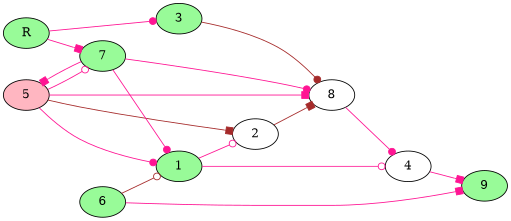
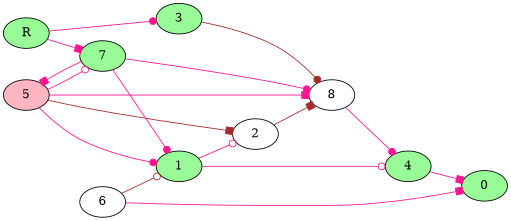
node "4": fillcolor white -> palegreen
node "9": label "9" -> "0"
node "6": fillcolor palegreen -> white
